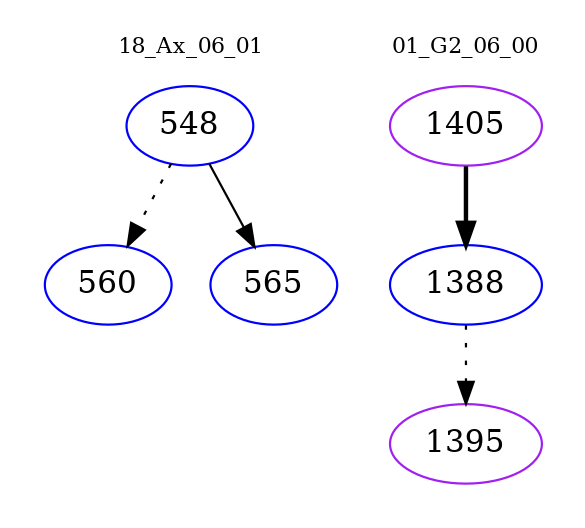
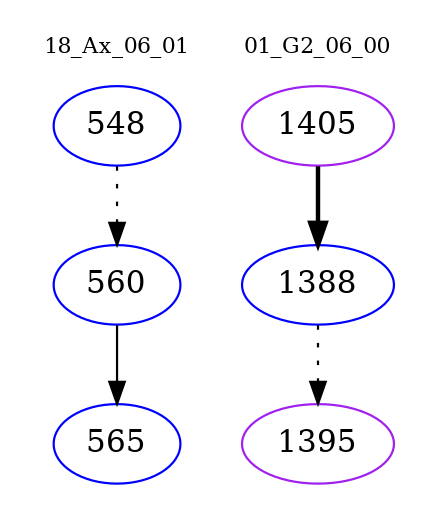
edge "548" -> "565": now "560" -> "565"
